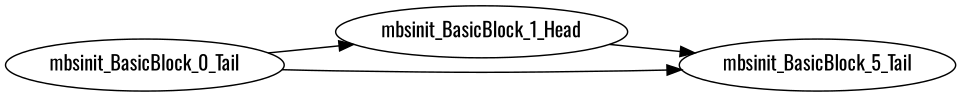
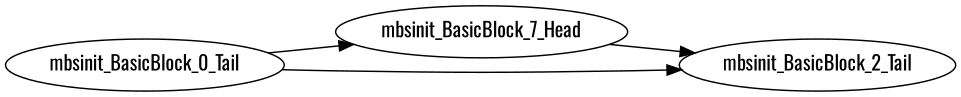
node "mbsinit_BasicBlock_1_Head": label "mbsinit_BasicBlock_1_Head" -> "mbsinit_BasicBlock_7_Head"
node "mbsinit_BasicBlock_5_Tail": label "mbsinit_BasicBlock_5_Tail" -> "mbsinit_BasicBlock_2_Tail"
